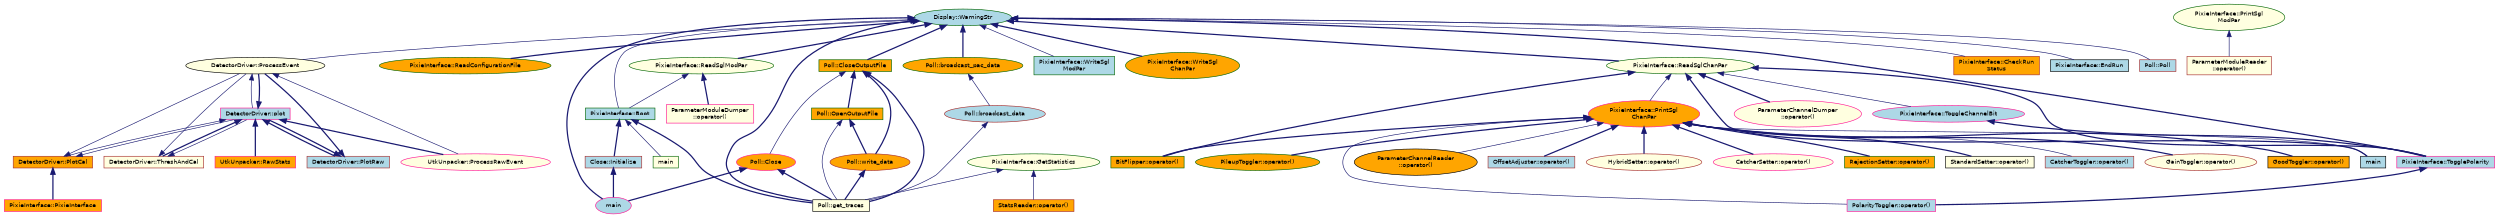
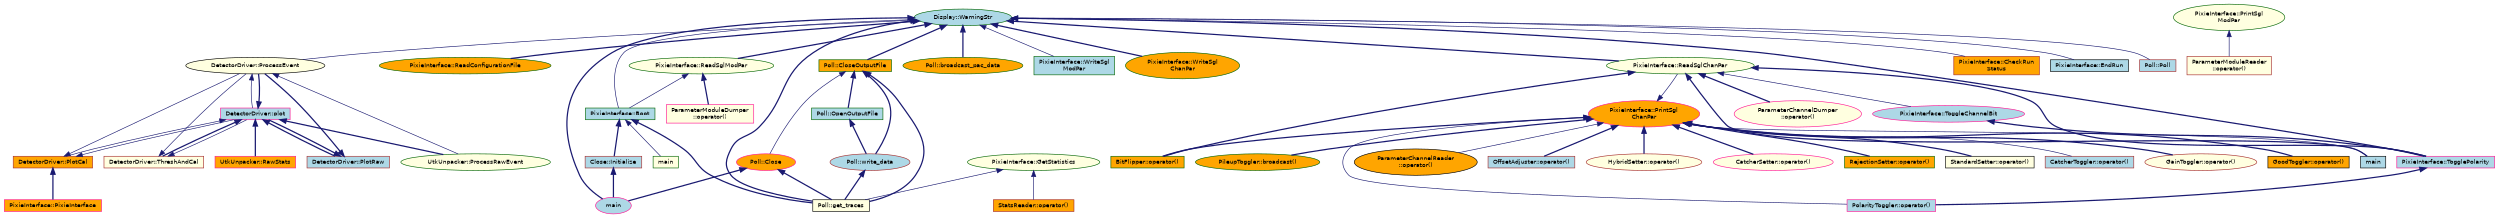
edge "PixieInterface::PrintSgl ChanPar" -> "PixieInterface::ReadSglChanPar": reversed
node "Poll::OpenOutputFile": fillcolor orange -> lightblue
node "Poll::broadcast_data": removed
node "UtkUnpacker::ProcessRawEvent": color deeppink -> darkgreen
edge "Poll::get_traces" -> "Poll::OpenOutputFile": removed
node "Poll::write_data": fillcolor orange -> lightblue
node "PileupToggler::operator()": label "PileupToggler::operator()" -> "PileupToggler::broadcast()"
